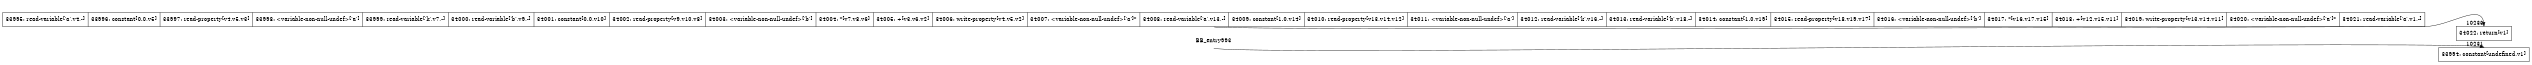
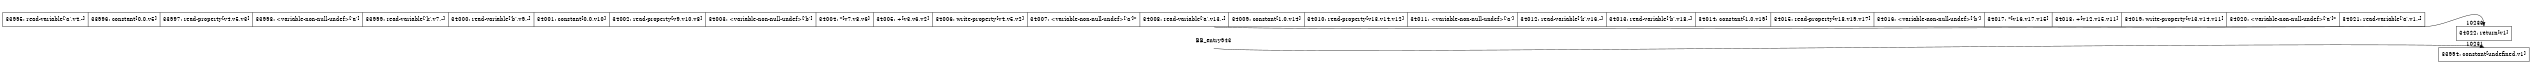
node "BB_entry993": label "BB_entry993" -> "BB_entry943"
